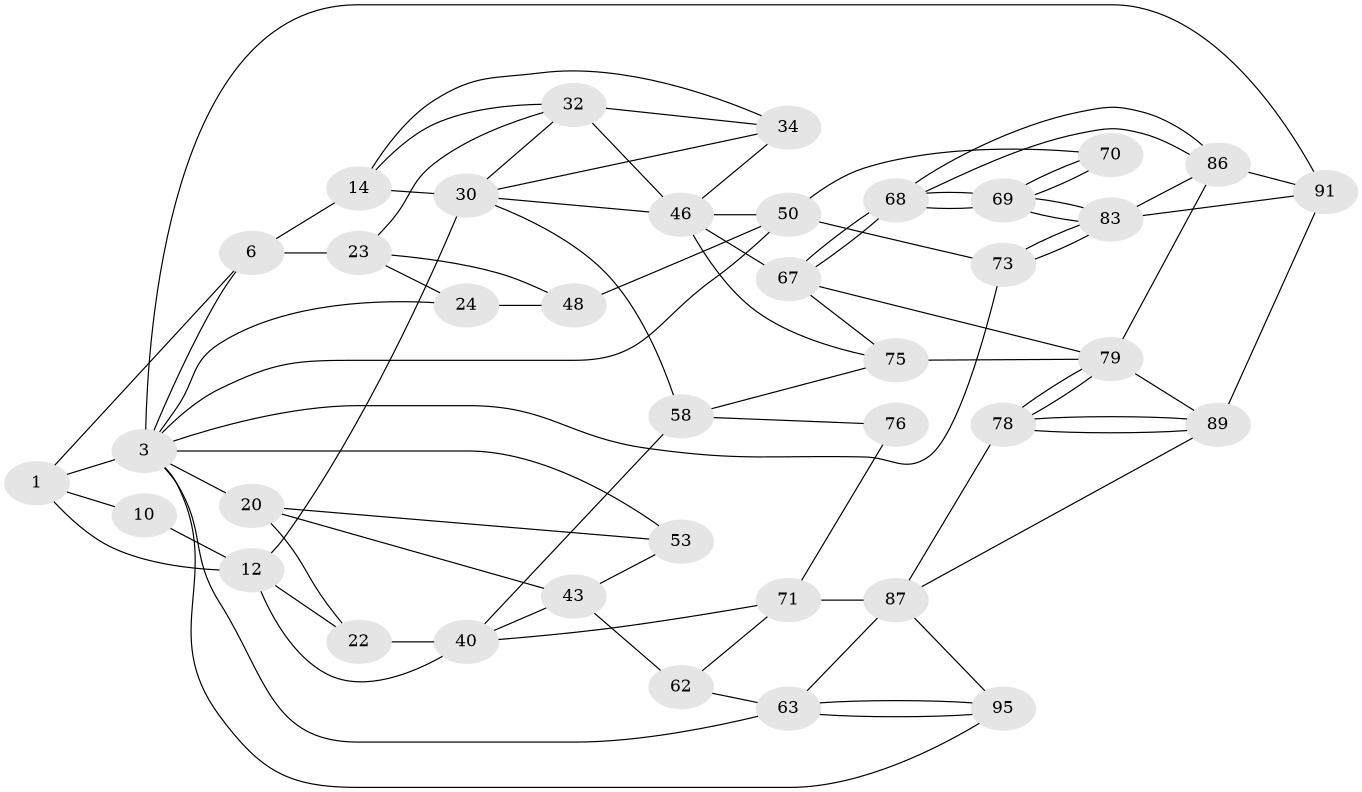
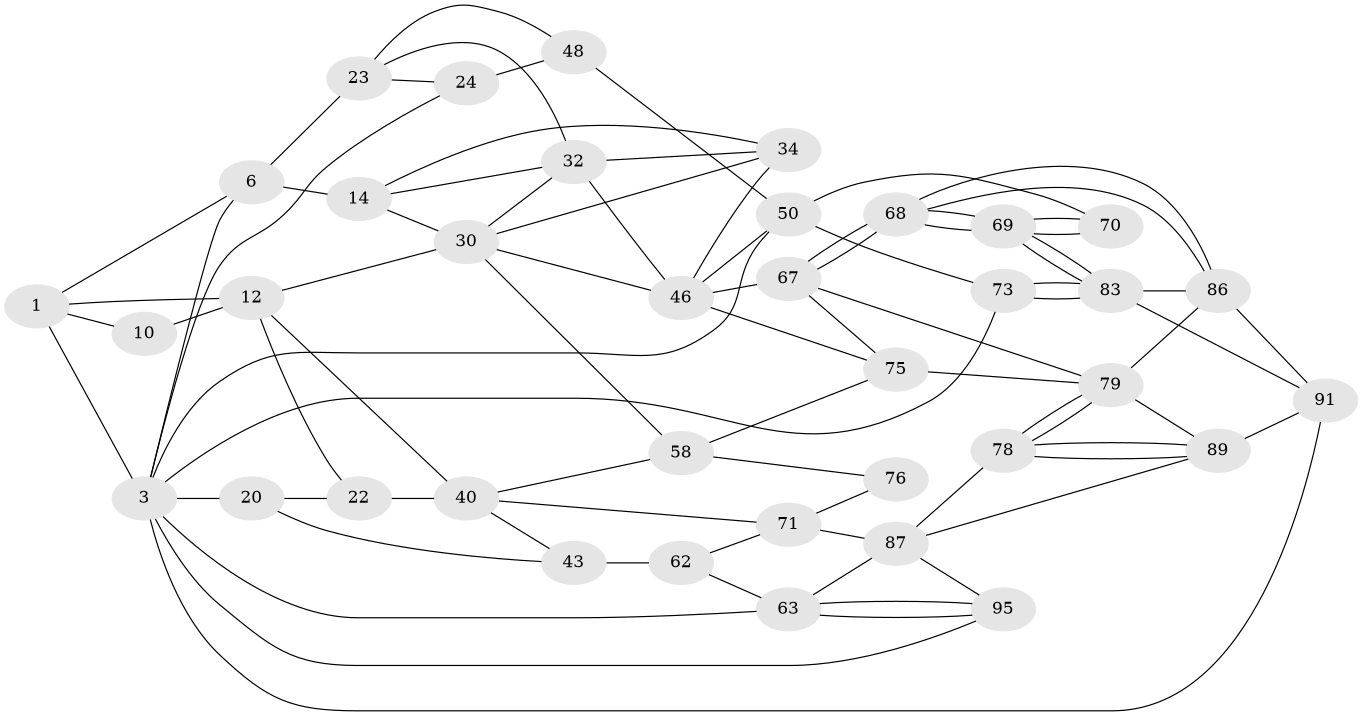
node "53": removed
